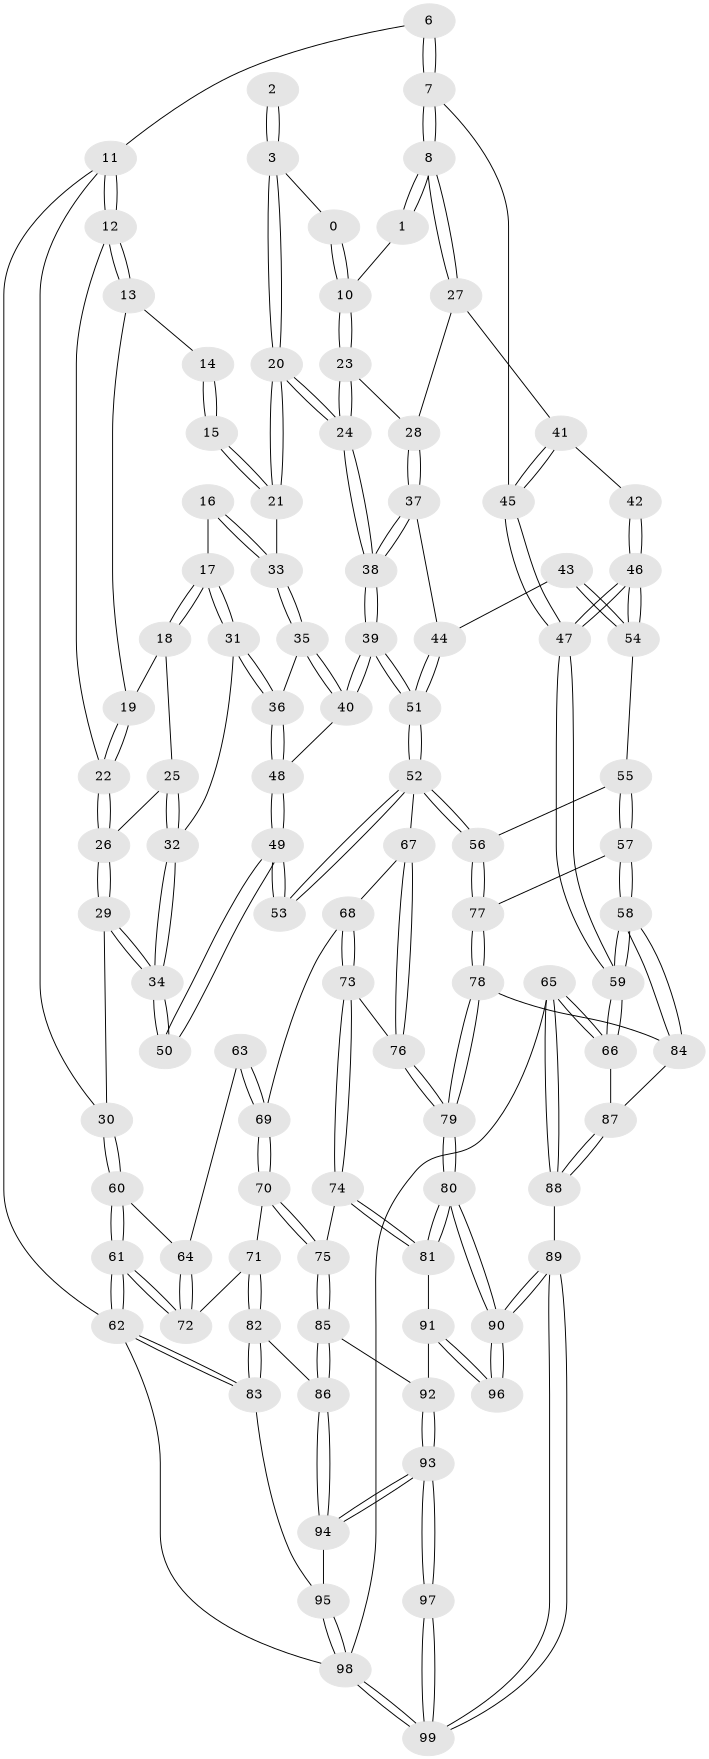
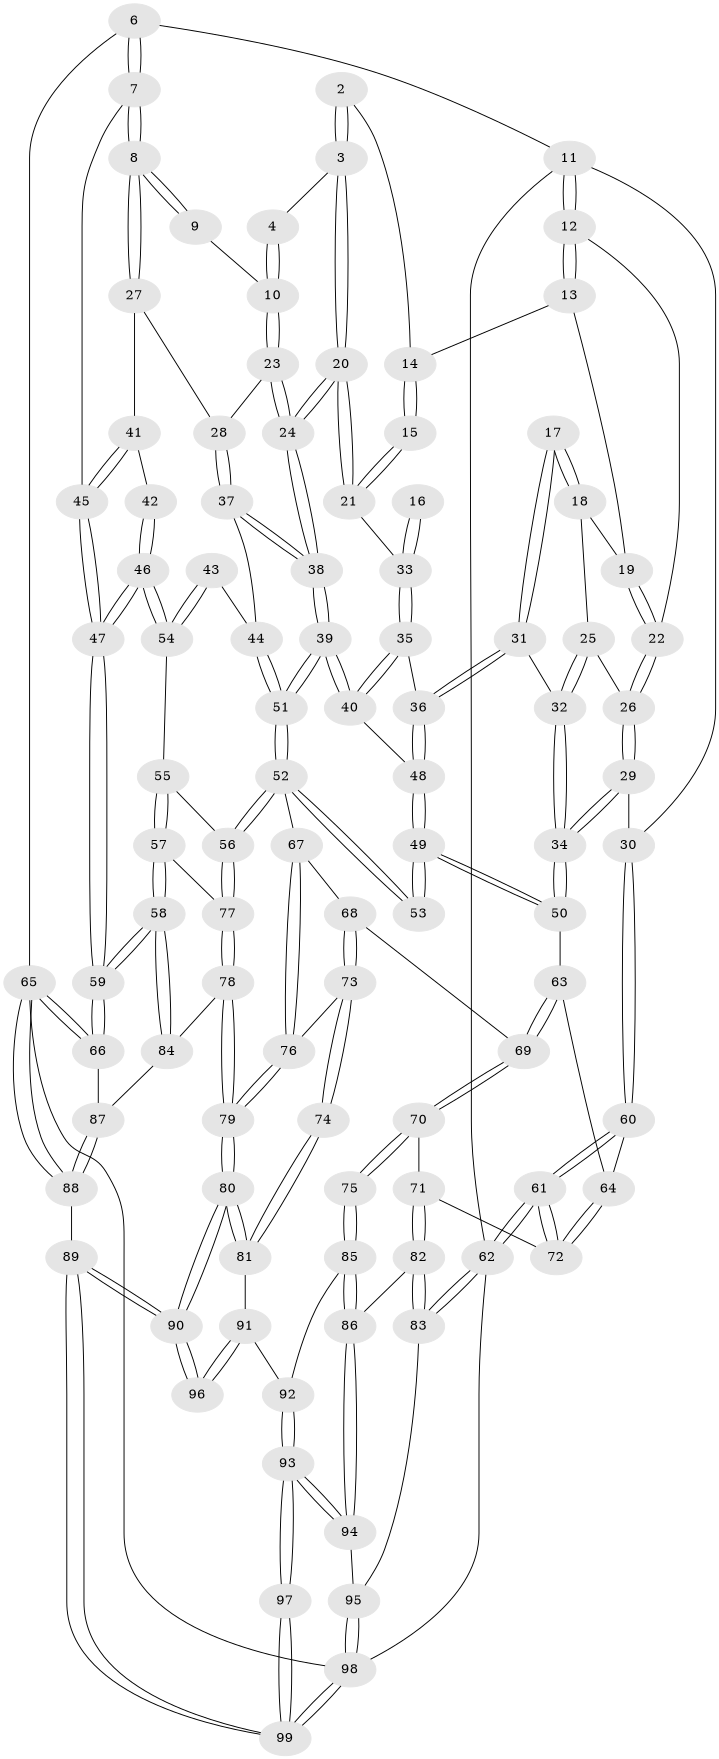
edge "2" -- "14": added
node "0": label "0" -> "4"
node "1": label "1" -> "9"
edge "6" -- "65": added
edge "16" -- "17": removed
edge "50" -- "63": added
edge "74" -- "75": removed
